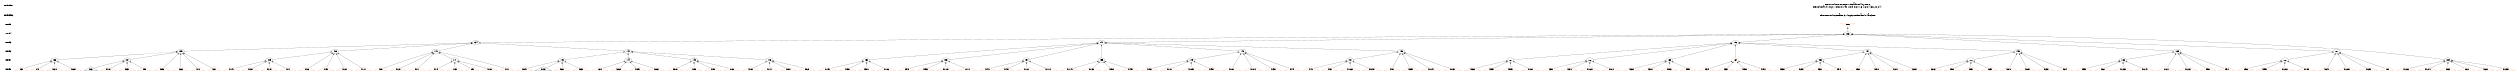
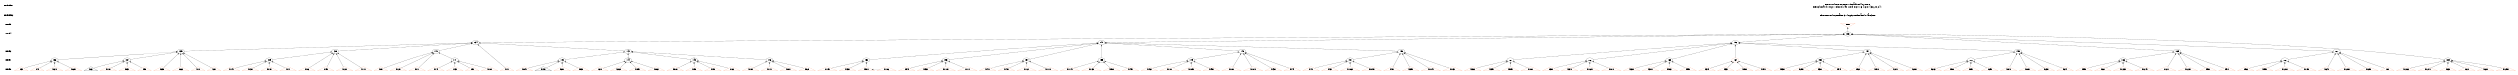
node "Level3": removed
edge "i_7_" -> "140": now "i_7_" -> "134"
edge "i_116_" -> "152": now "i_116_" -> "i_51_"
